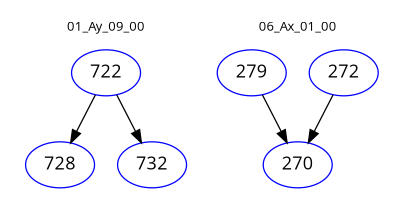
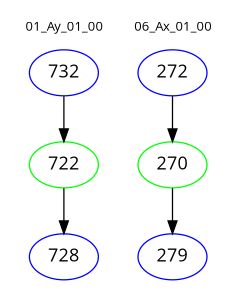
cluster "01_Ay_09_00": label "01_Ay_09_00" -> "01_Ay_01_00"
node "722": color blue -> green
edge "722" -> "732": reversed
edge "279" -> "270": reversed
node "270": color blue -> green
